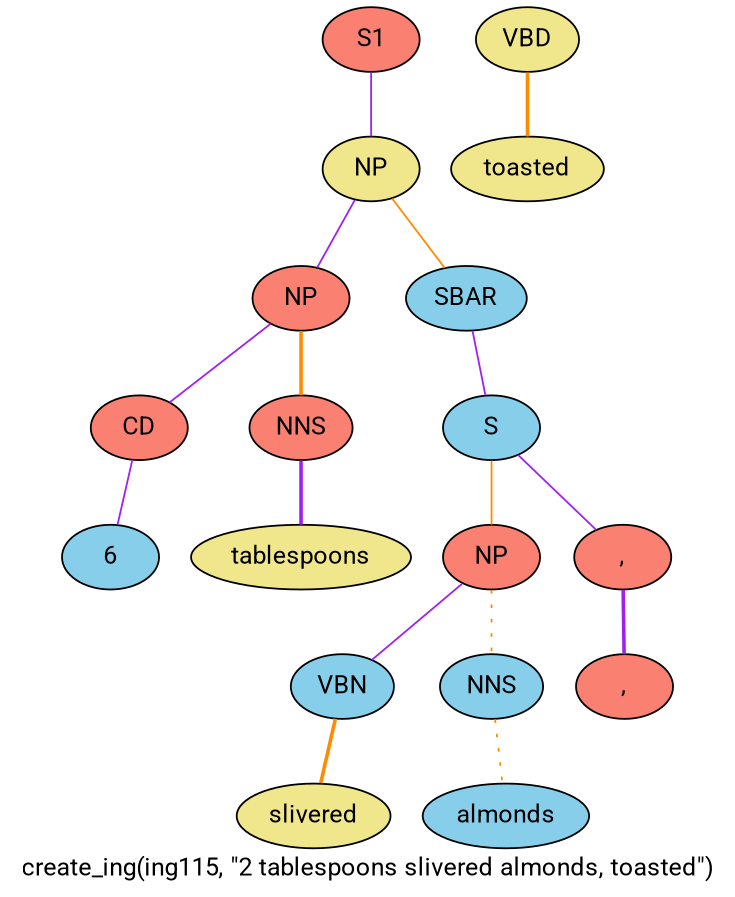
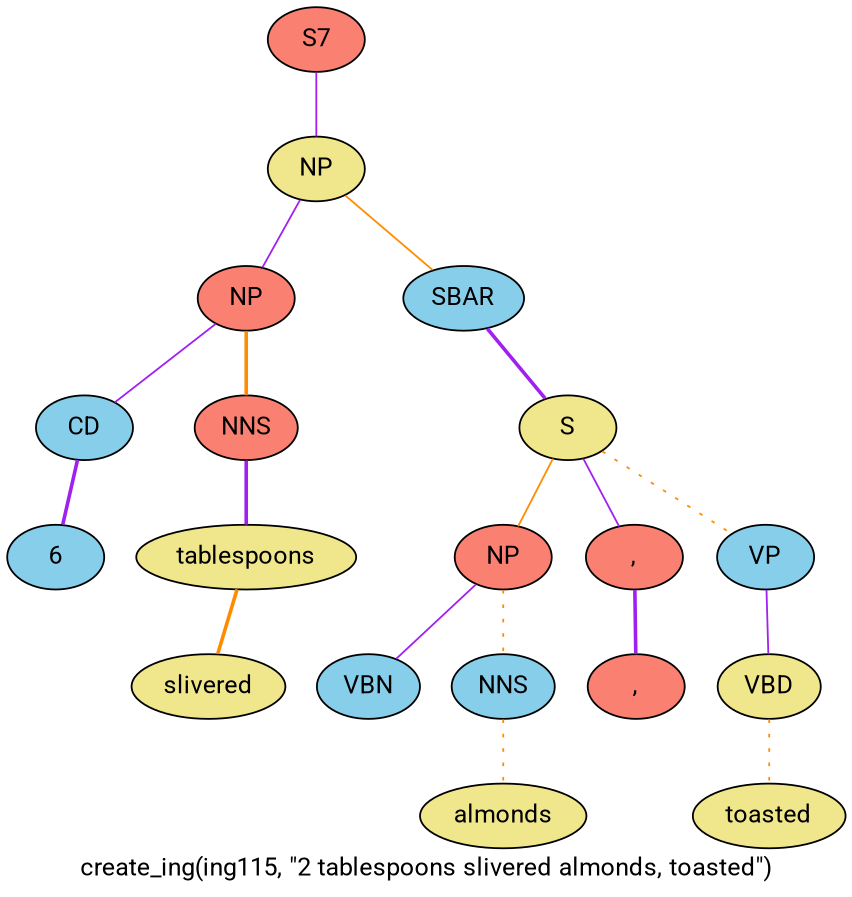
node "S1": label "S1" -> "S7"
edge "VBD" -- "toasted": style bold -> dotted
edge "SBAR" -- "S": style solid -> bold
node "CD": fillcolor salmon -> skyblue
node "S": fillcolor skyblue -> khaki
edge "CD" -- "6": style solid -> bold
node "VP": added
edge "VBN" -- "slivered": now "tablespoons" -- "slivered"
node "almonds": fillcolor skyblue -> khaki
